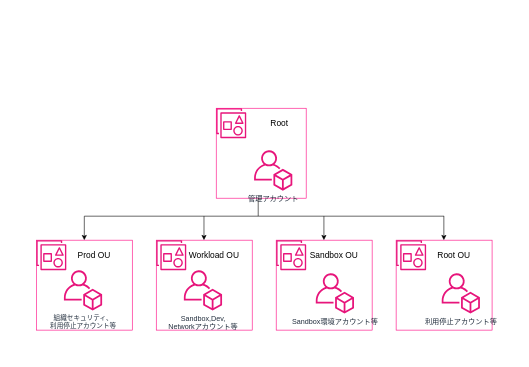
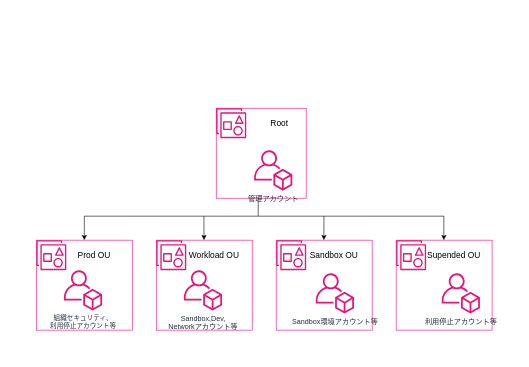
node "Root OU": label "Root OU" -> "Supended OU"
